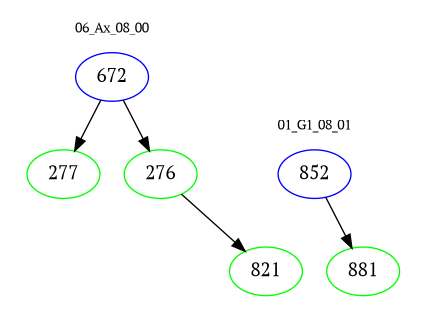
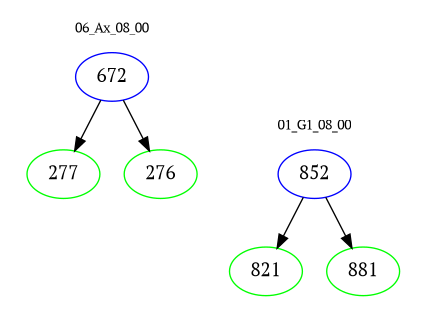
cluster "01_G1_08_01": label "01_G1_08_01" -> "01_G1_08_00"
edge "276" -> "821": now "852" -> "821"
